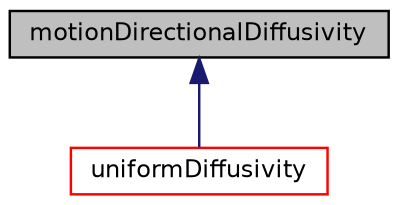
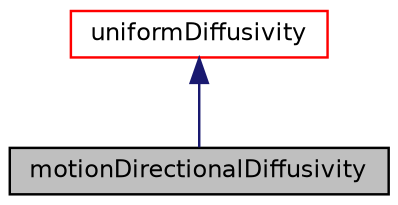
edge "uniformDiffusivity" -> "motionDirectionalDiffusivity": reversed
